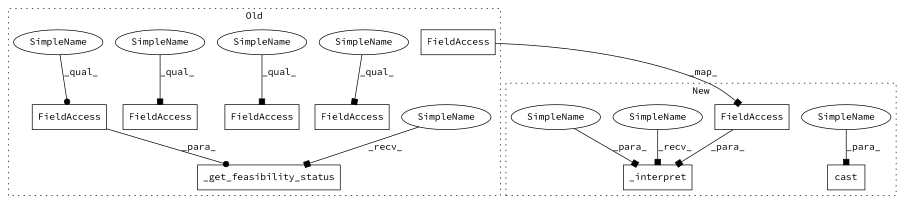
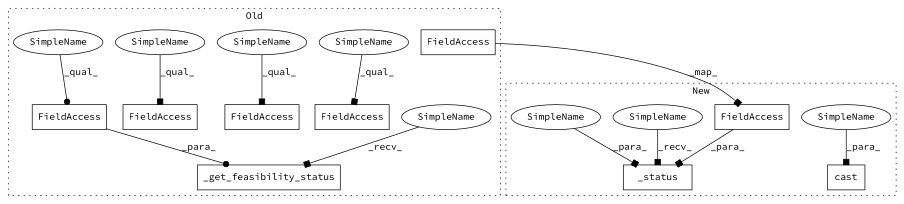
node "_interpret": label "_interpret" -> "_status"
